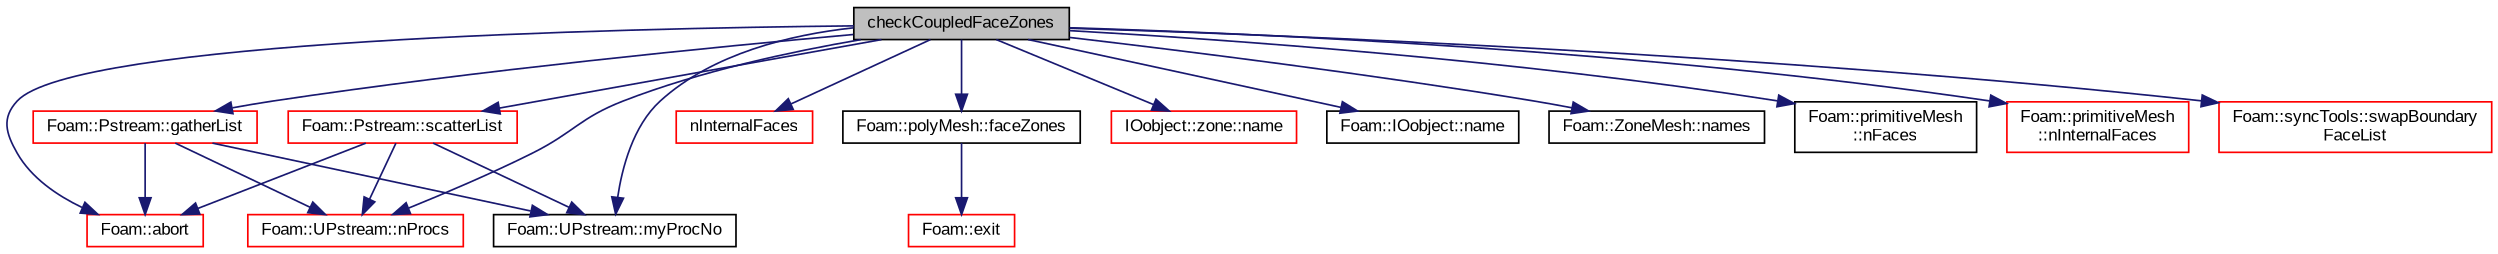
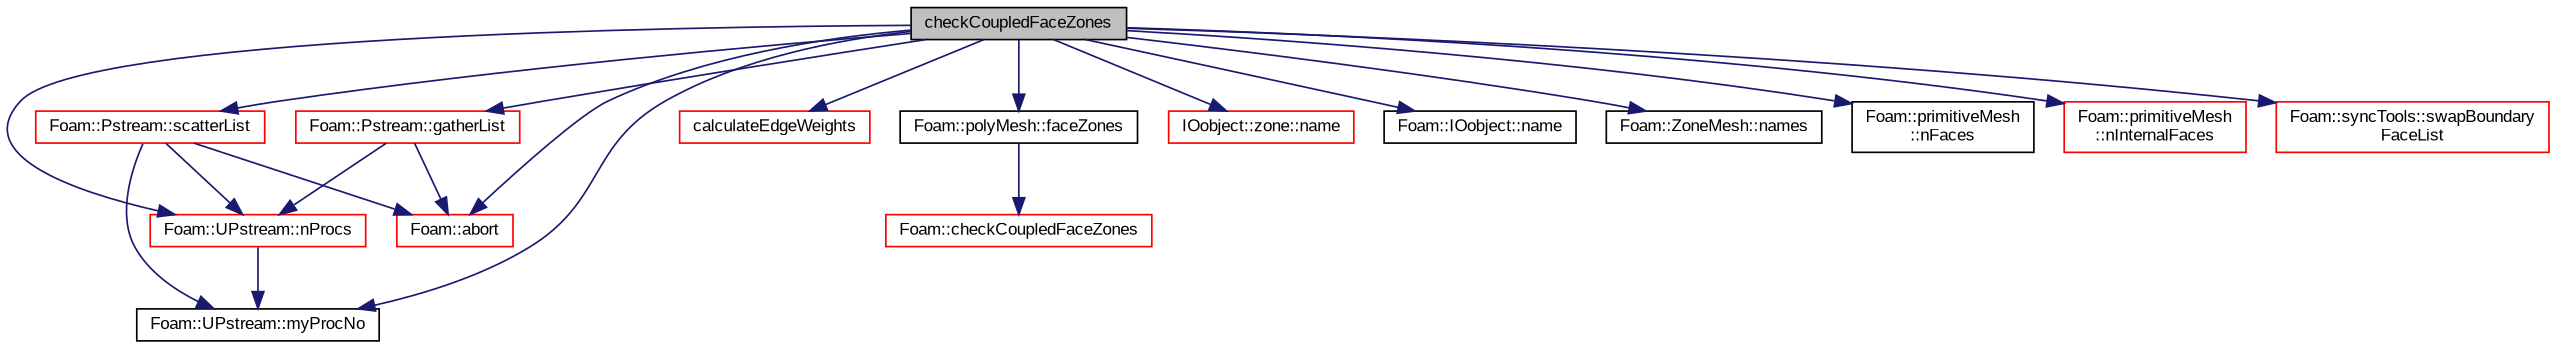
node "nInternalFaces": label "nInternalFaces" -> "calculateEdgeWeights"
edge "Foam::Pstream::gatherList" -> "Foam::UPstream::myProcNo": now "Foam::UPstream::nProcs" -> "Foam::UPstream::myProcNo"
node "Foam::exit": label "Foam::exit" -> "Foam::checkCoupledFaceZones"
